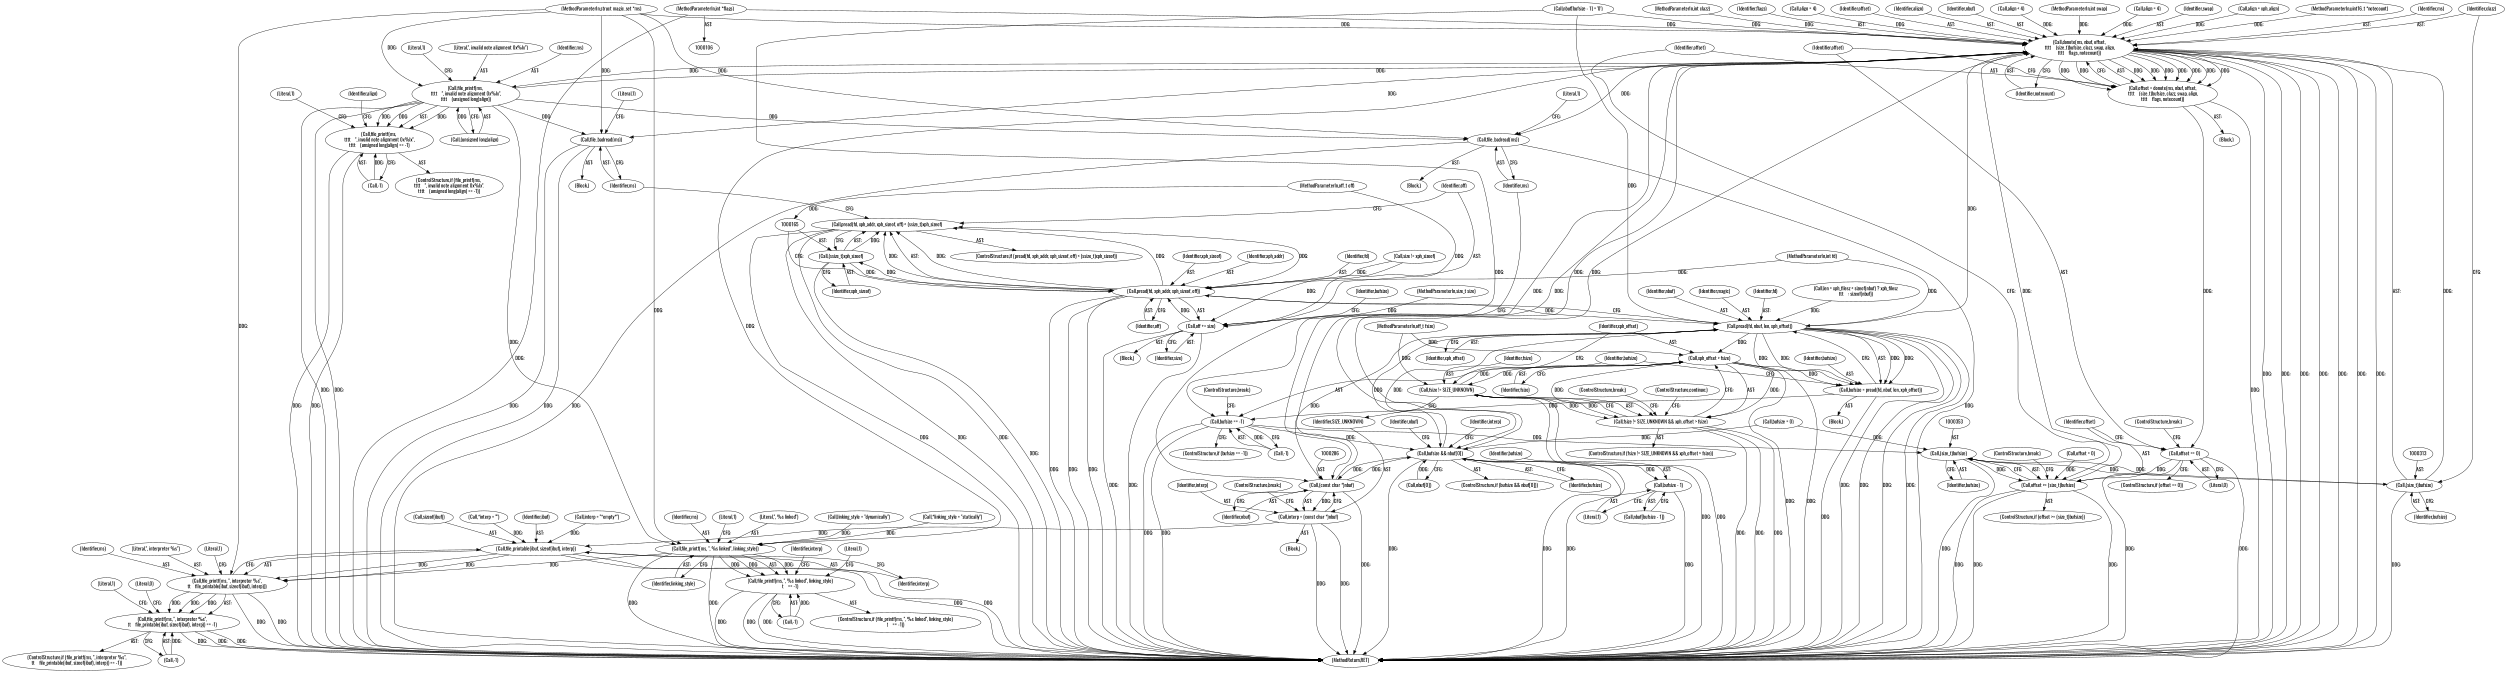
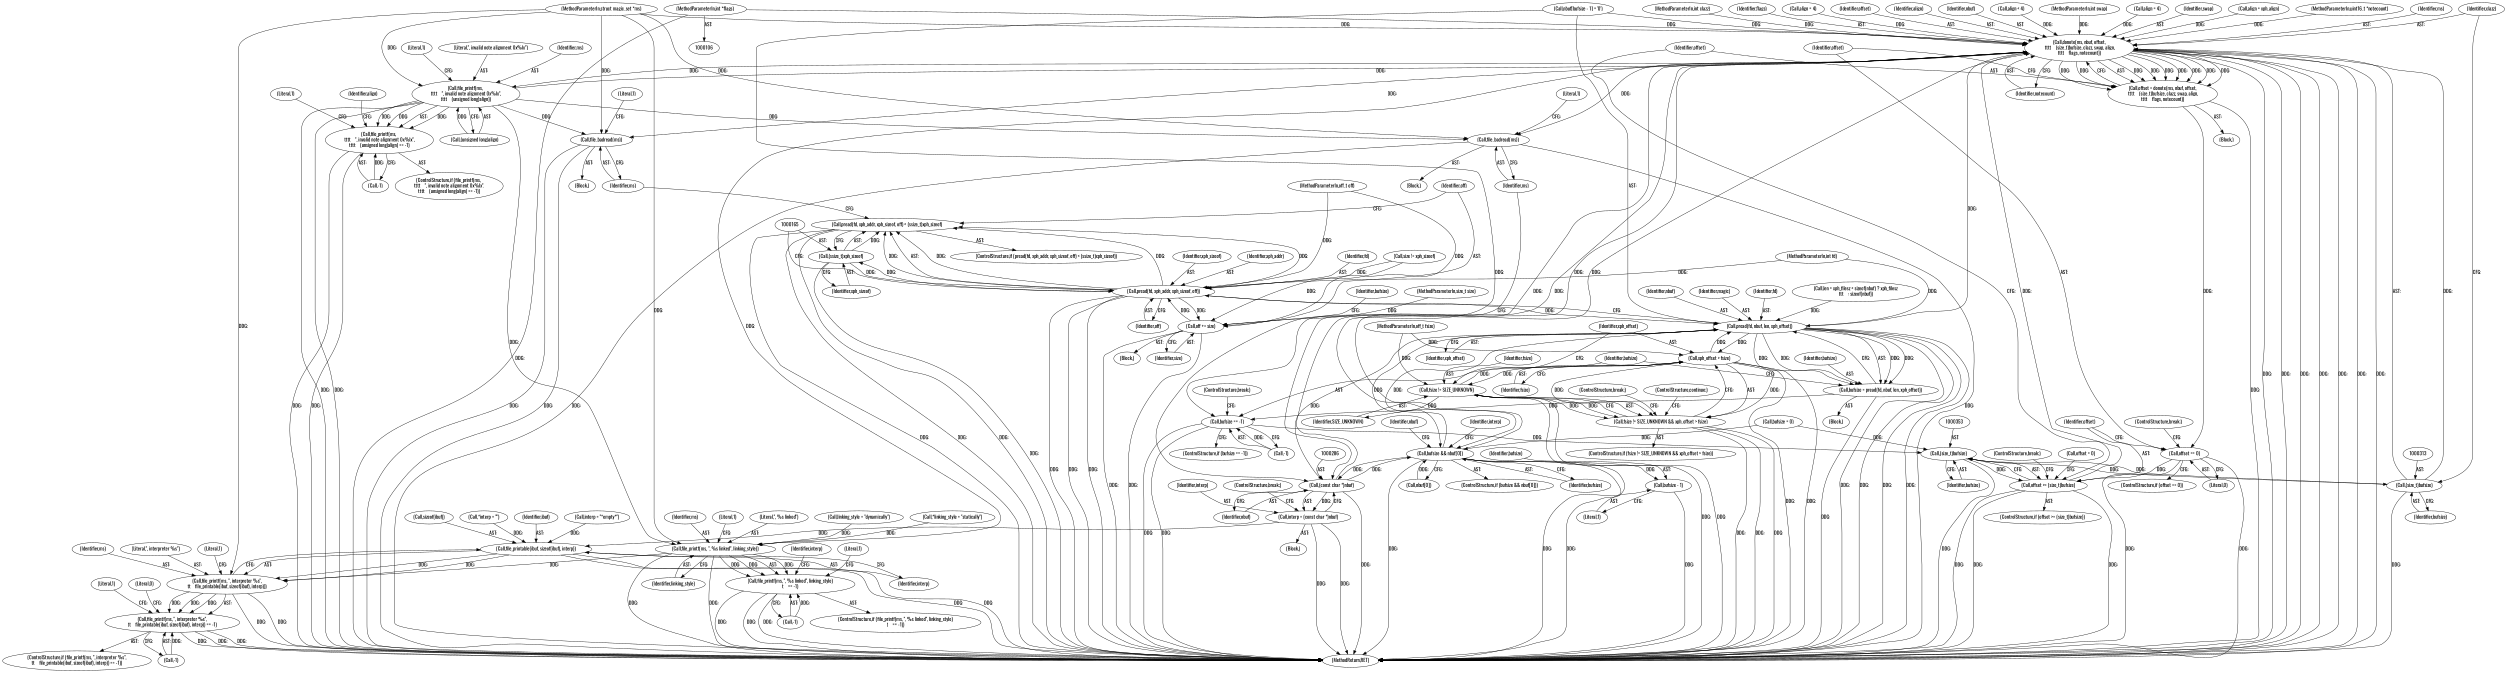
edge "(Call,nbuf[bufsize - 1] = '0')" -> "(Call,pread(fd, nbuf, len, xph_offset))": label "DDG: " -> "AST: "
edge "(MethodParameterIn,off_t off)" -> "1000165": now "(MethodParameterIn,off_t off)" -> "(Call,pread(fd, xph_addr, xph_sizeof, off))"
edge "(Call,pread(fd, xph_addr, xph_sizeof, off))" -> "(Call,off += size)": label "AST: " -> "DDG: "
edge "(Call,xph_offset > fsize)" -> "(Call,bufsize = pread(fd, nbuf, len, xph_offset))": now "(Call,xph_offset > fsize)" -> "(Call,pread(fd, nbuf, len, xph_offset))"
edge "(Call,fsize != SIZE_UNKNOWN)" -> "(Identifier,SIZE_UNKNOWN)": label "CFG: " -> "DDG: "
edge "(Call,bufsize == -1)" -> "(Call,bufsize && nbuf[0])": removed, label "DDG:"
edge "(Call,offset = 0)" -> "(Call,offset >= (size_t)bufsize)": label "DDG: " -> "CFG: "
edge "(Identifier,SIZE_UNKNOWN)" -> "(Call,interp = (const char *)nbuf)": now "(Identifier,SIZE_UNKNOWN)" -> "(Call,fsize != SIZE_UNKNOWN)"
node "(Call,nbuf[bufsize - 1])": removed
